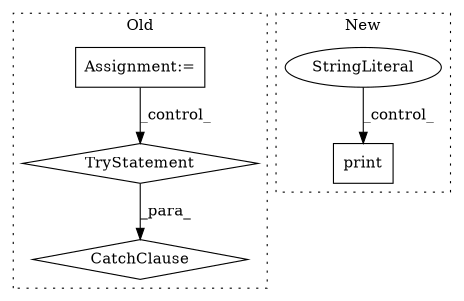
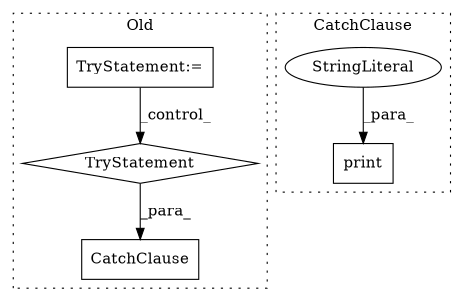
cluster "New": label "New" -> "CatchClause"
node "Assignment:=": label "Assignment:=" -> "TryStatement:="
edge "StringLiteral" -> "print": label "_control_" -> "_para_"
node "CatchClause": shape diamond -> box
